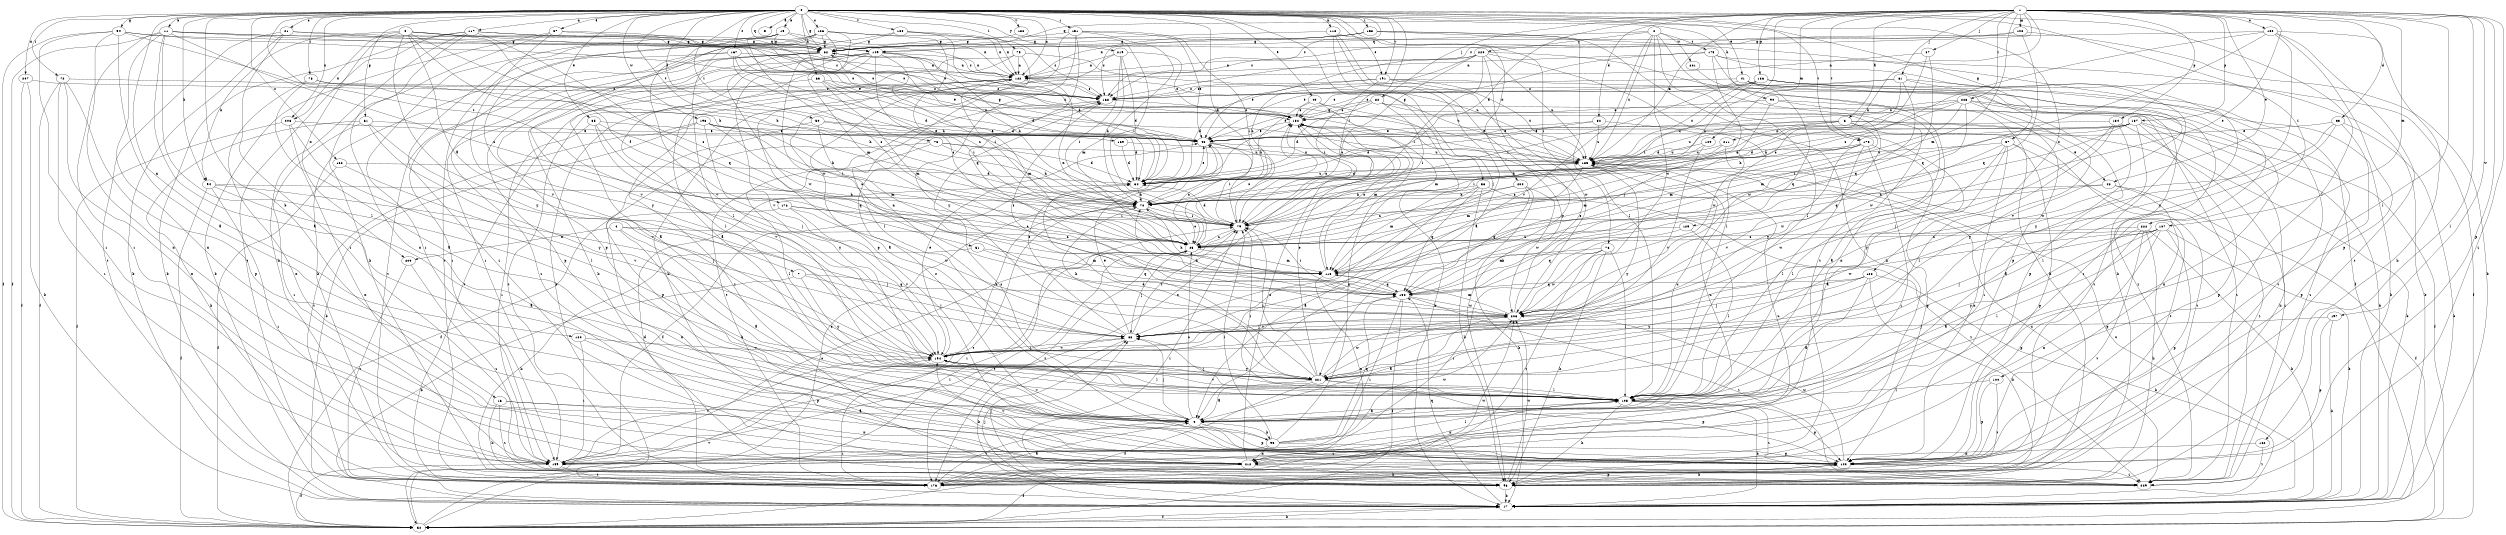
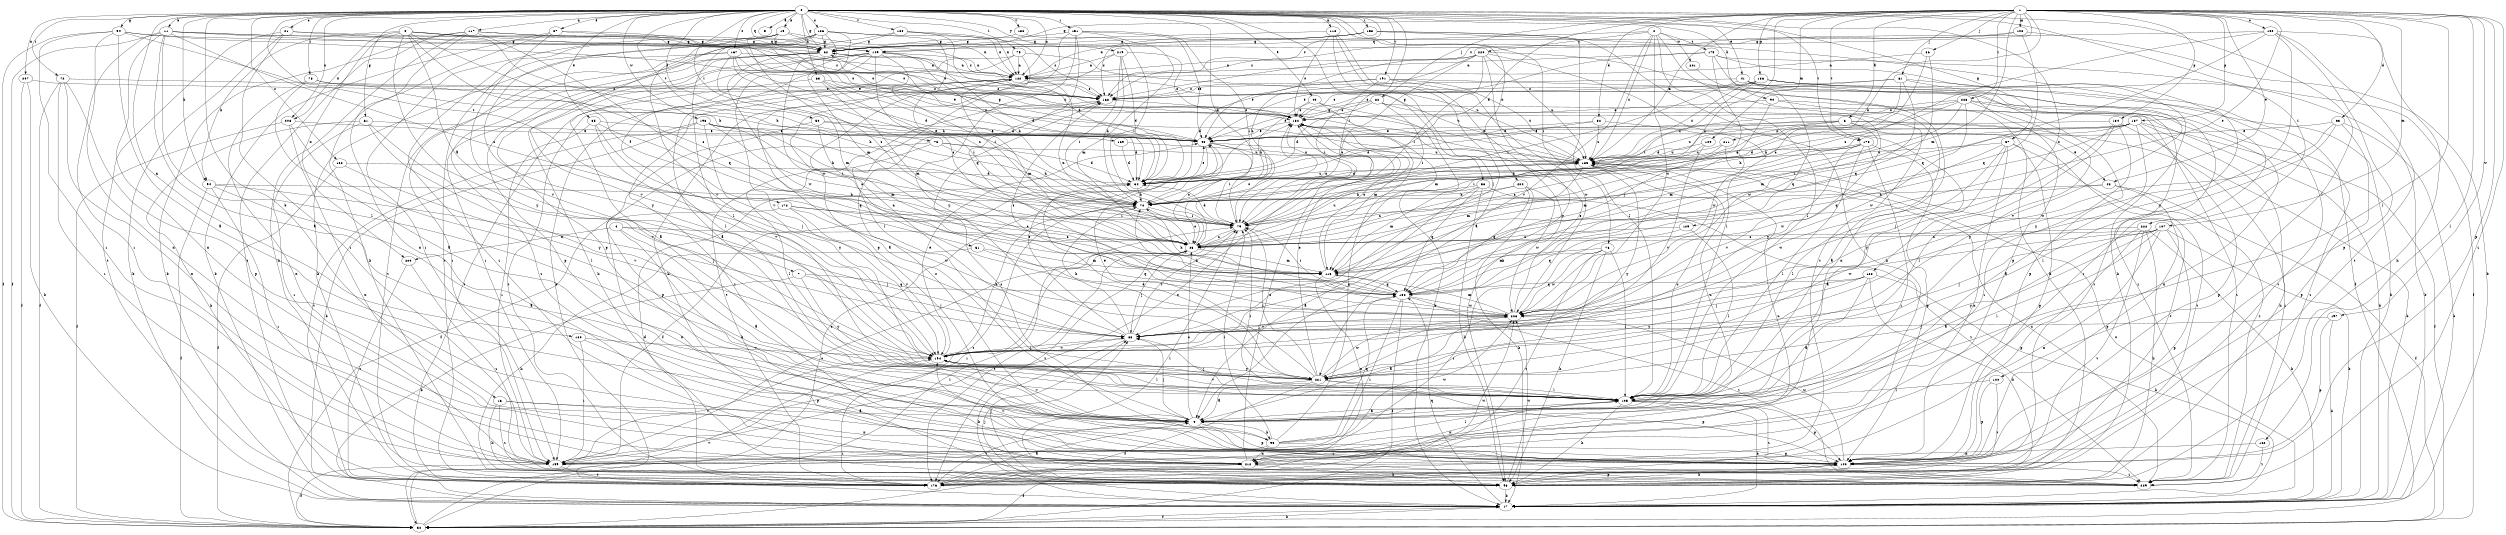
edge "118" -> "191": now "118" -> "132"
node "87": label "87" -> "86"
edge "25" -> "185": added, label "u"
edge "167" -> "113": added, label "m"
